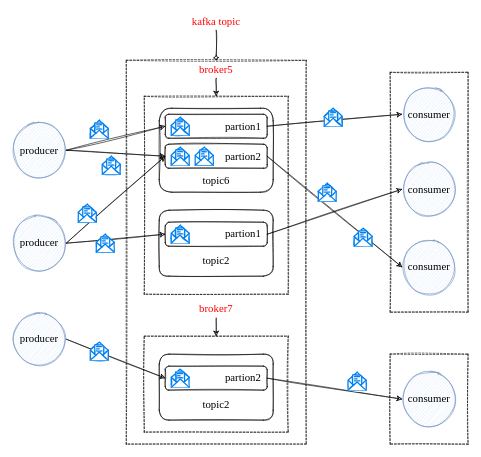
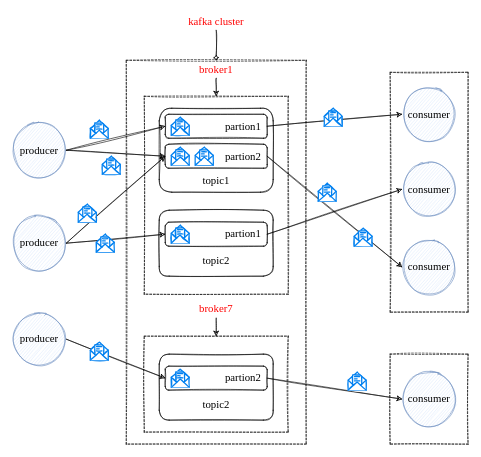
node "kafka topic": label "kafka topic" -> "kafka cluster"
node "broker5": label "broker5" -> "broker1"
node "topic6": label "topic6" -> "topic1"
